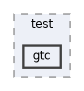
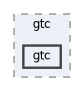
cluster "test": label "test" -> "gtc"
